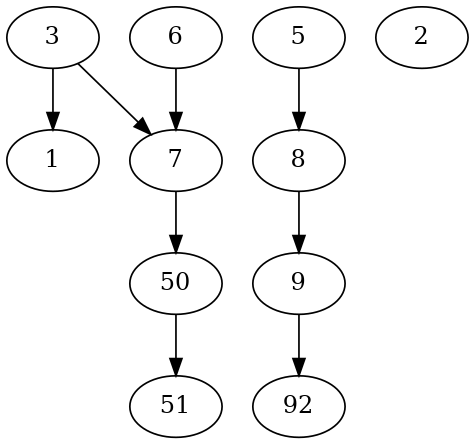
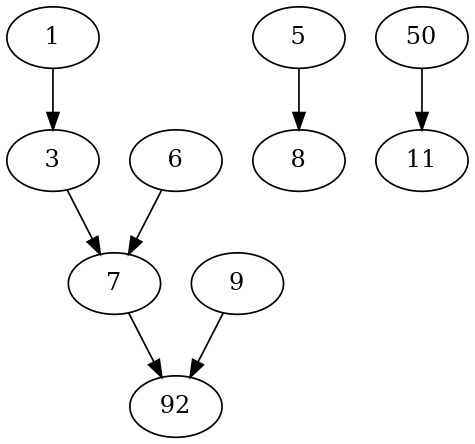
node "2": removed
edge "3" -> "1": reversed
edge "7" -> "50": now "7" -> "92"
edge "8" -> "9": removed
node "51": label "51" -> "11"
